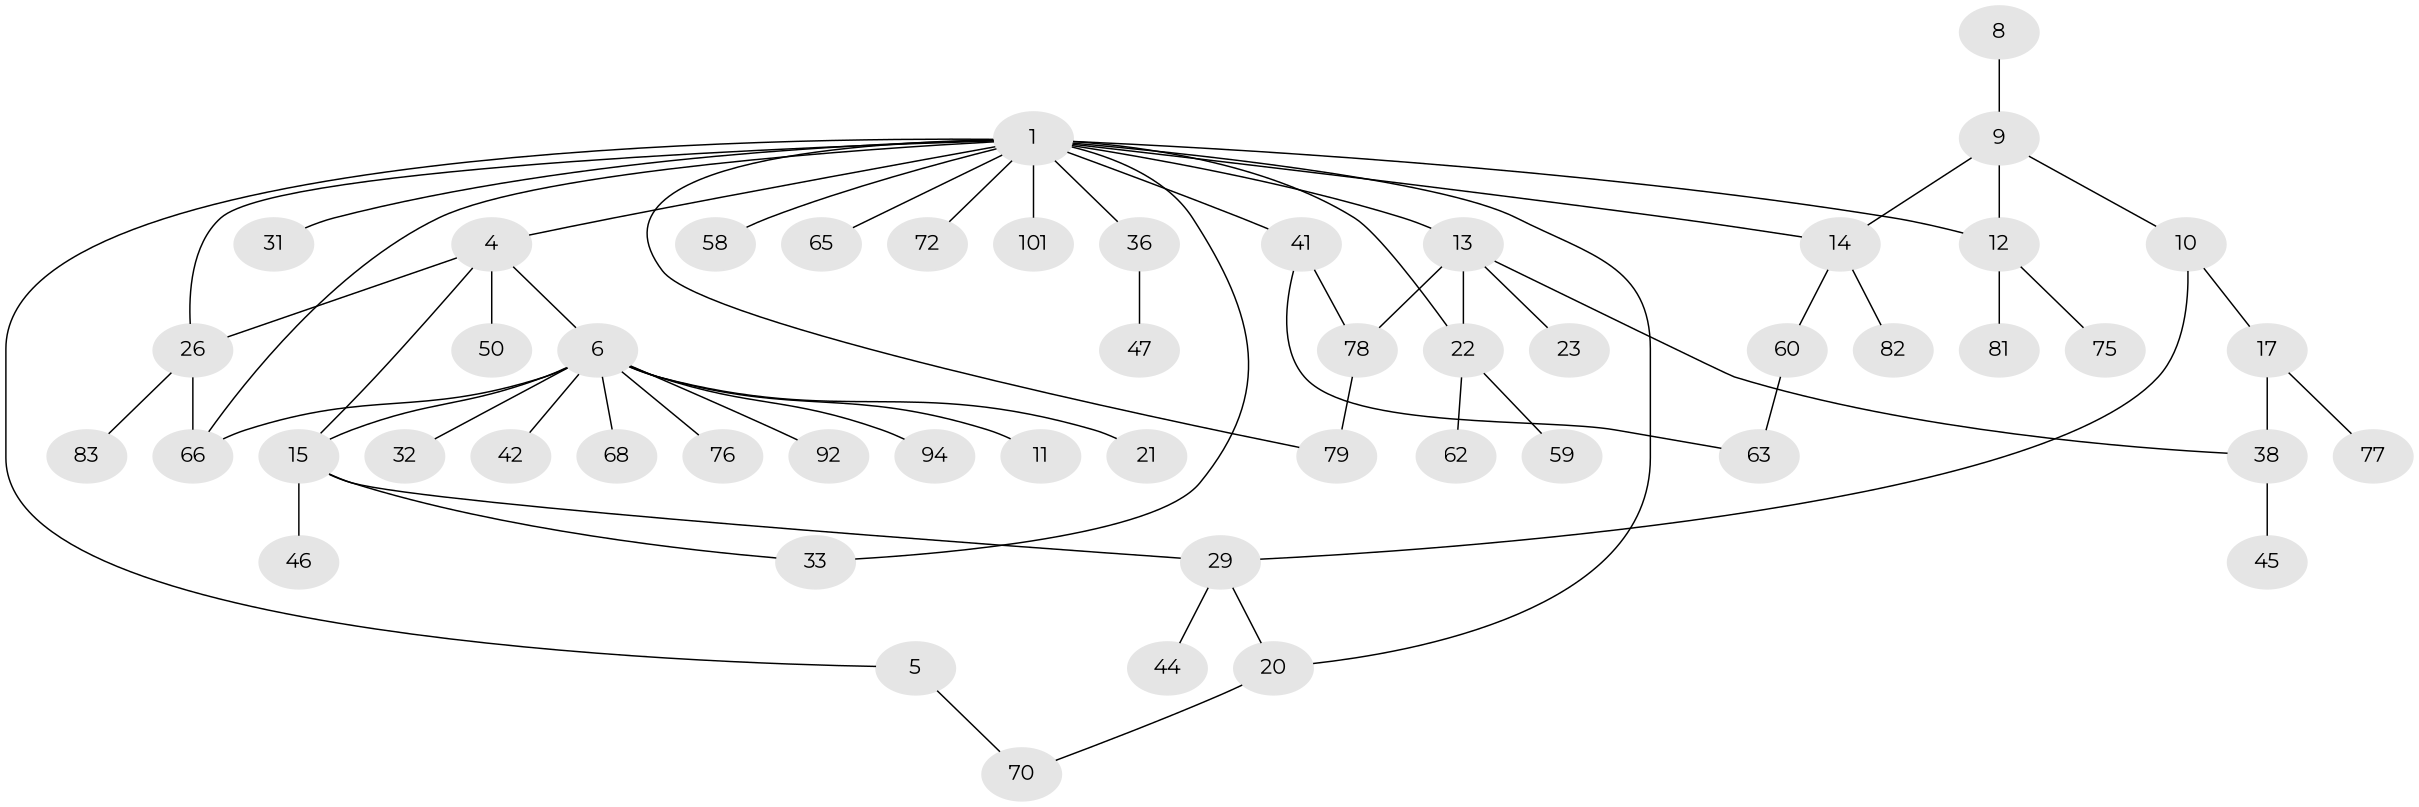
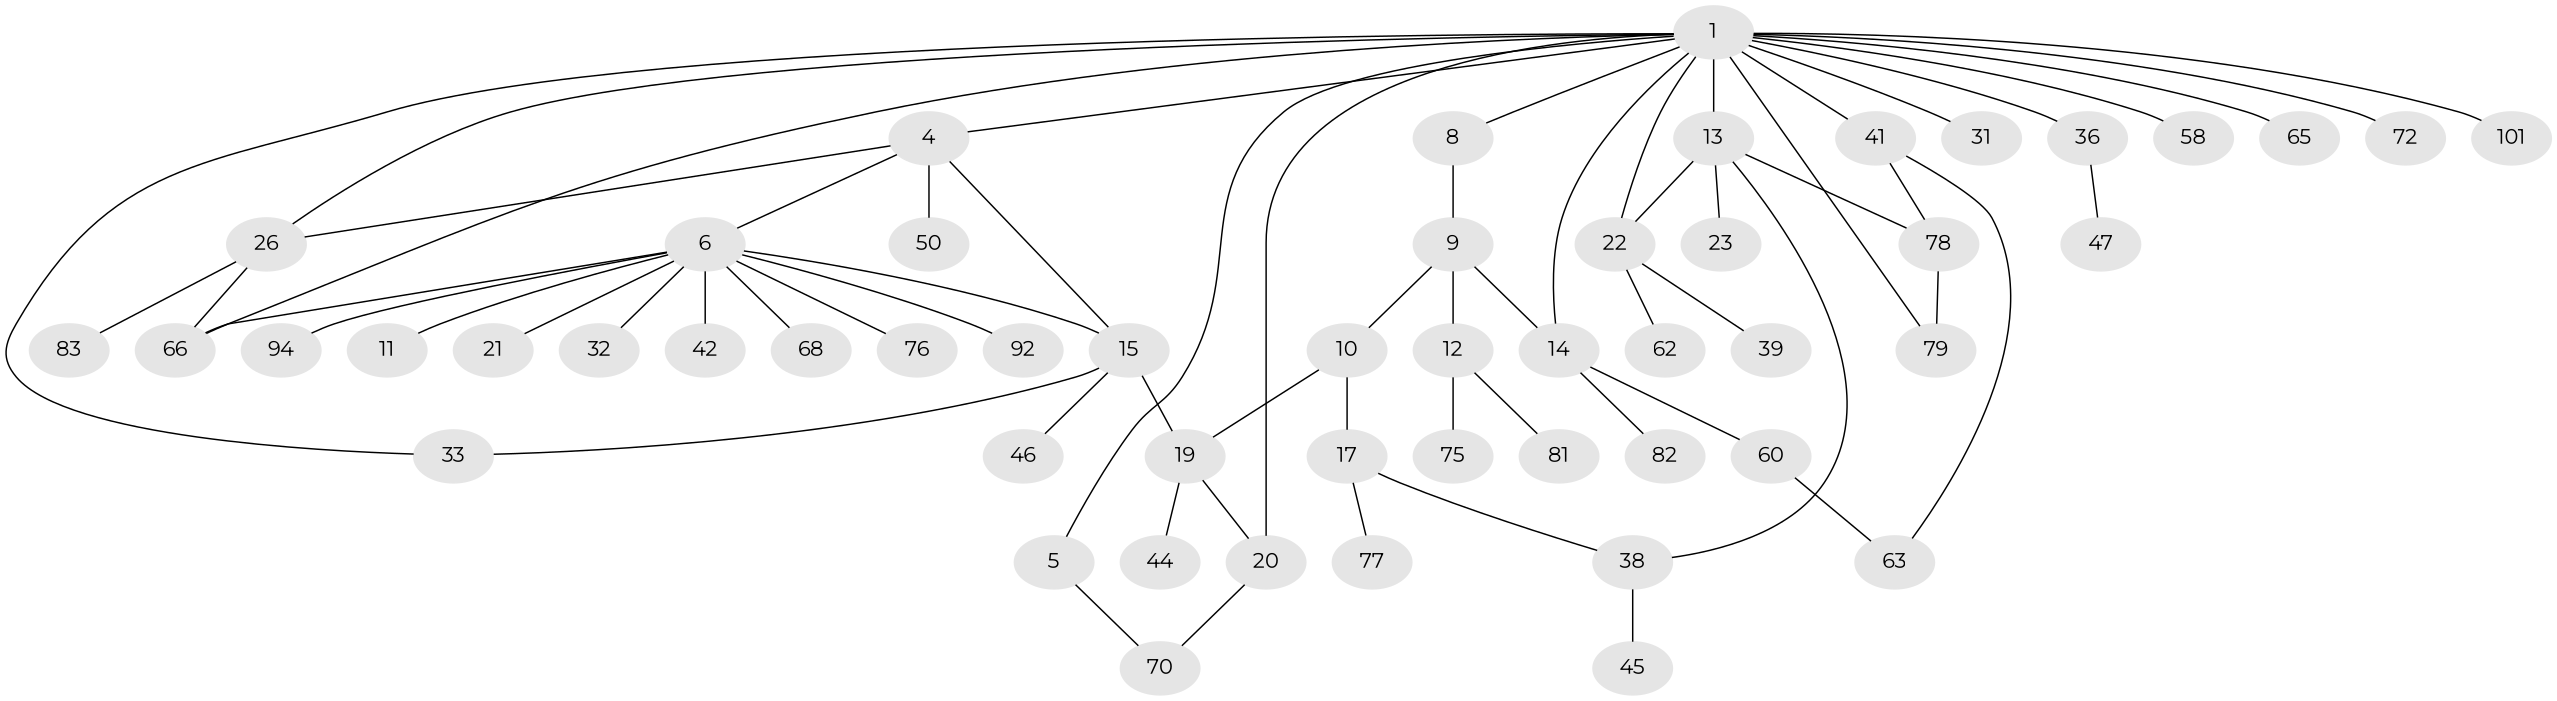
edge "1" -- "12": now "1" -- "8"
node "59": label "59" -> "39"
node "29": label "29" -> "19"
